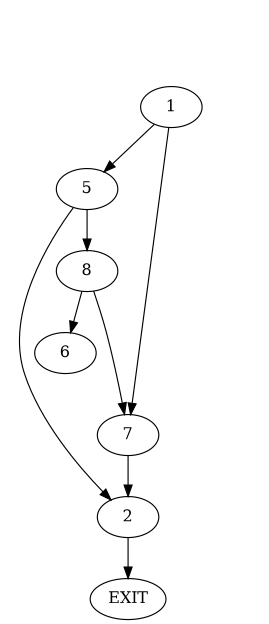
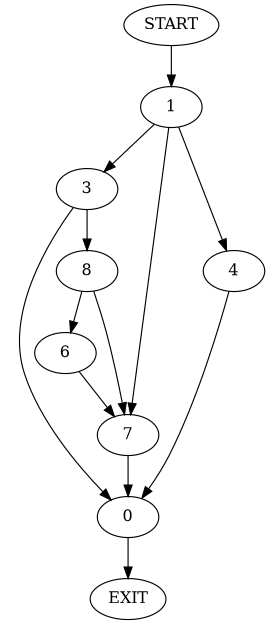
node "START": added
node "5": label "5" -> "3"
node "4": added
edge "6" -> "7": added
node "2": label "2" -> "0"
